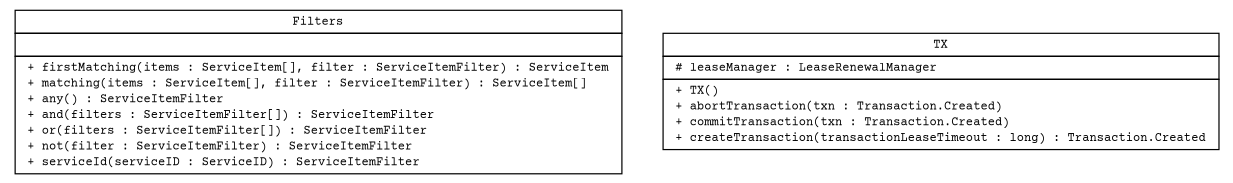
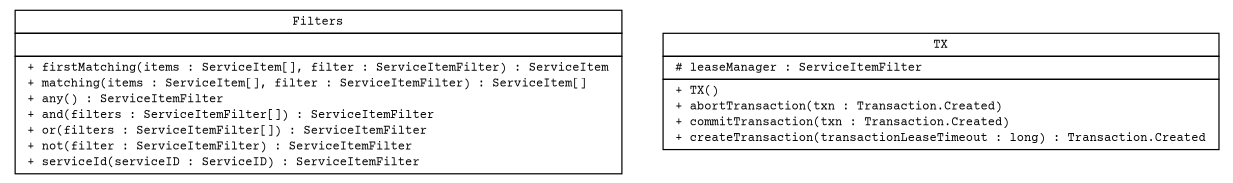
node "TX": text "# leaseManager : LeaseRenewalManager" -> "# leaseManager : ServiceItemFilter"
